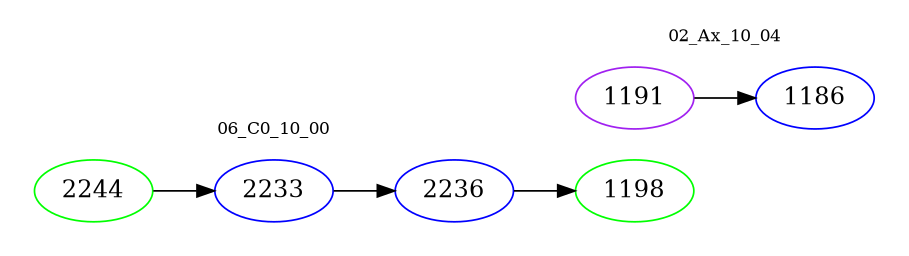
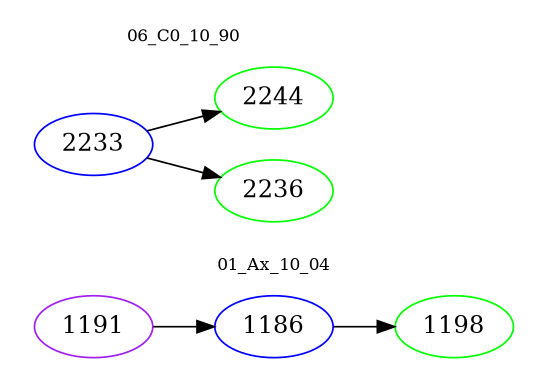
cluster "02_Ax_10_04": label "02_Ax_10_04" -> "01_Ax_10_04"
cluster "06_C0_10_00": label "06_C0_10_00" -> "06_C0_10_90"
edge "2244" -> "2233": reversed
node "2236": color blue -> green
edge "2236" -> "1198": now "1186" -> "1198"
